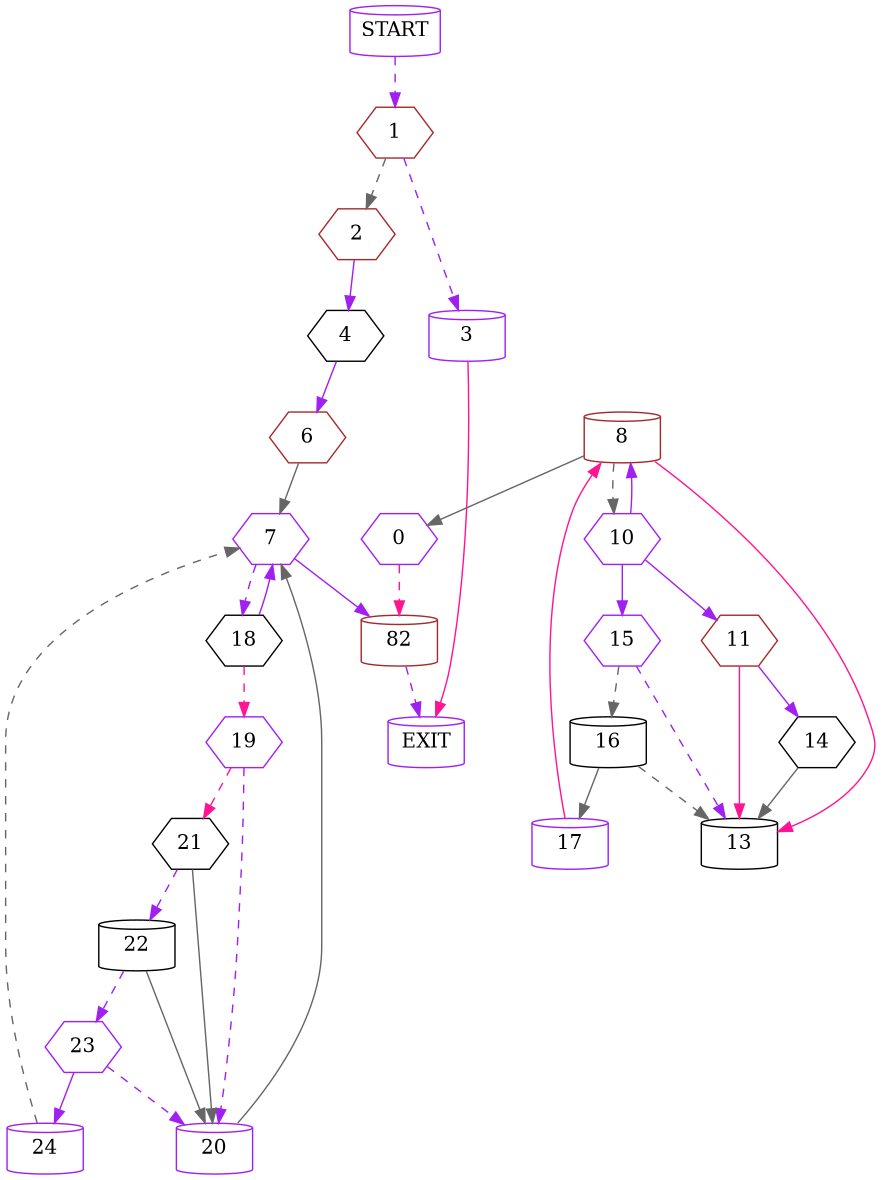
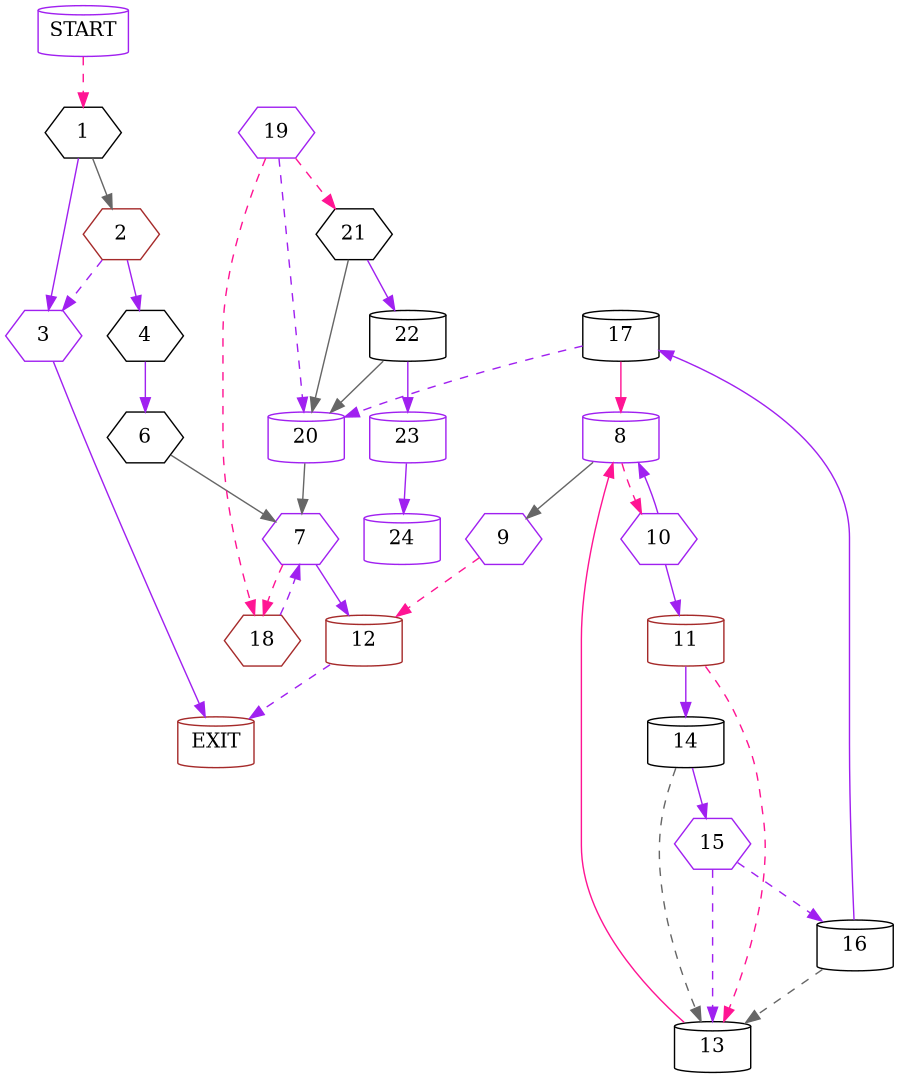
edge "START" -> "1": color purple -> deeppink
node "1": color brown -> black
edge "1" -> "2": style dashed -> solid
edge "1" -> "3": style dashed -> solid
edge "2" -> "3": added
node "3": shape cylinder -> hexagon
node "6": color brown -> black
node "8": color brown -> purple
edge "8" -> "10": color gray40 -> deeppink
edge "3" -> "EXIT": color deeppink -> purple
node "0": label "0" -> "9"
edge "7" -> "18": color purple -> deeppink
edge "10" -> "15": now "14" -> "15"
edge "18" -> "7": style solid -> dashed
edge "8" -> "13": reversed
node "18": color black -> brown
node "82": label "82" -> "12"
node "11": shape hexagon -> cylinder
edge "18" -> "19": reversed
edge "15" -> "16": color gray40 -> purple
edge "11" -> "13": style solid -> dashed
node "EXIT": color purple -> brown
node "14": shape hexagon -> cylinder
edge "24" -> "7": removed
edge "16" -> "17": color gray40 -> purple
edge "14" -> "13": style solid -> dashed
node "17": color purple -> black
edge "21" -> "22": style dashed -> solid
edge "22" -> "23": style dashed -> solid
node "23": shape hexagon -> cylinder
edge "23" -> "20": now "17" -> "20"
